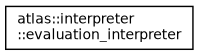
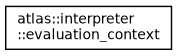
node "atlas::interpreter ::evaluation_interpreter": label "atlas::interpreter ::evaluation_interpreter" -> "atlas::interpreter ::evaluation_context"
